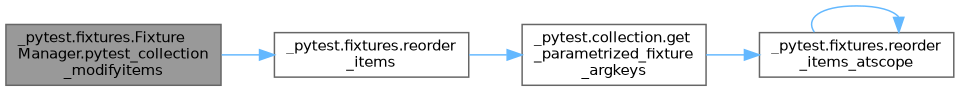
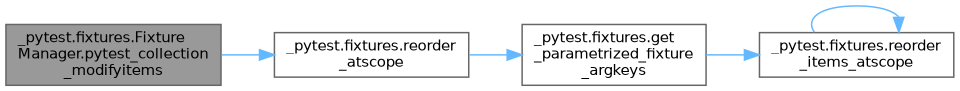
node "_pytest.fixtures.reorder _items": label "_pytest.fixtures.reorder _items" -> "_pytest.fixtures.reorder _atscope"
node "_pytest.collection.get _parametrized_fixture _argkeys": label "_pytest.collection.get _parametrized_fixture _argkeys" -> "_pytest.fixtures.get _parametrized_fixture _argkeys"
